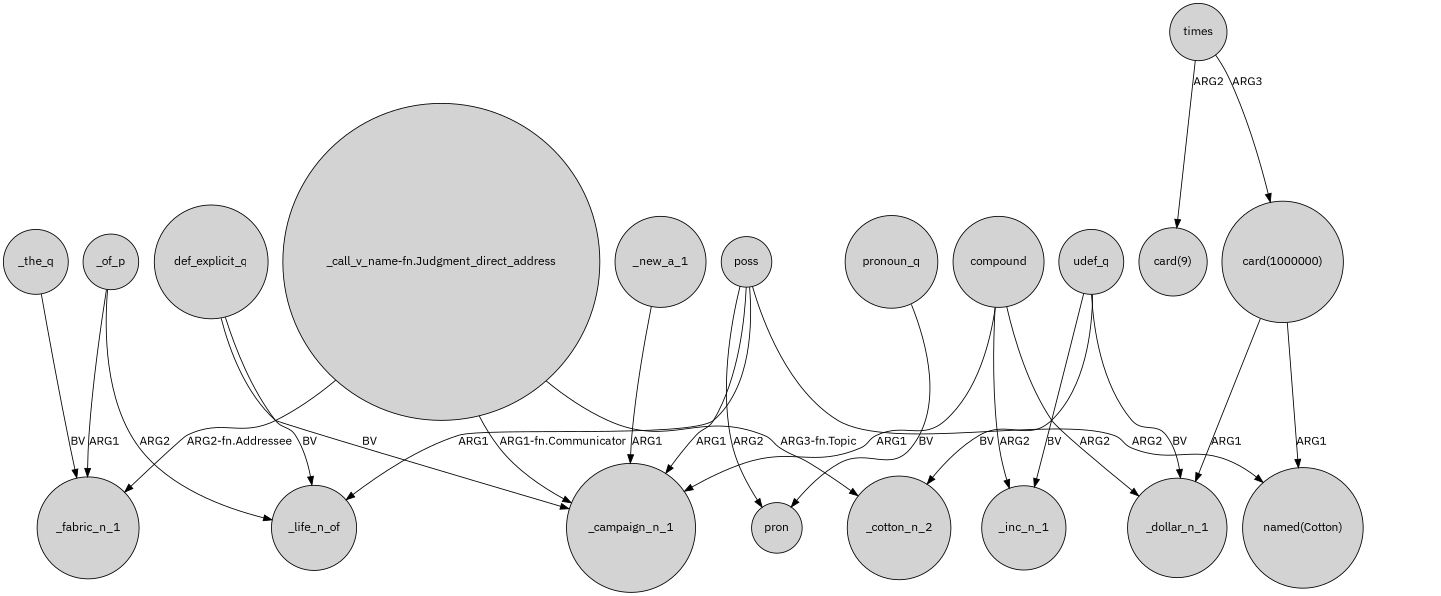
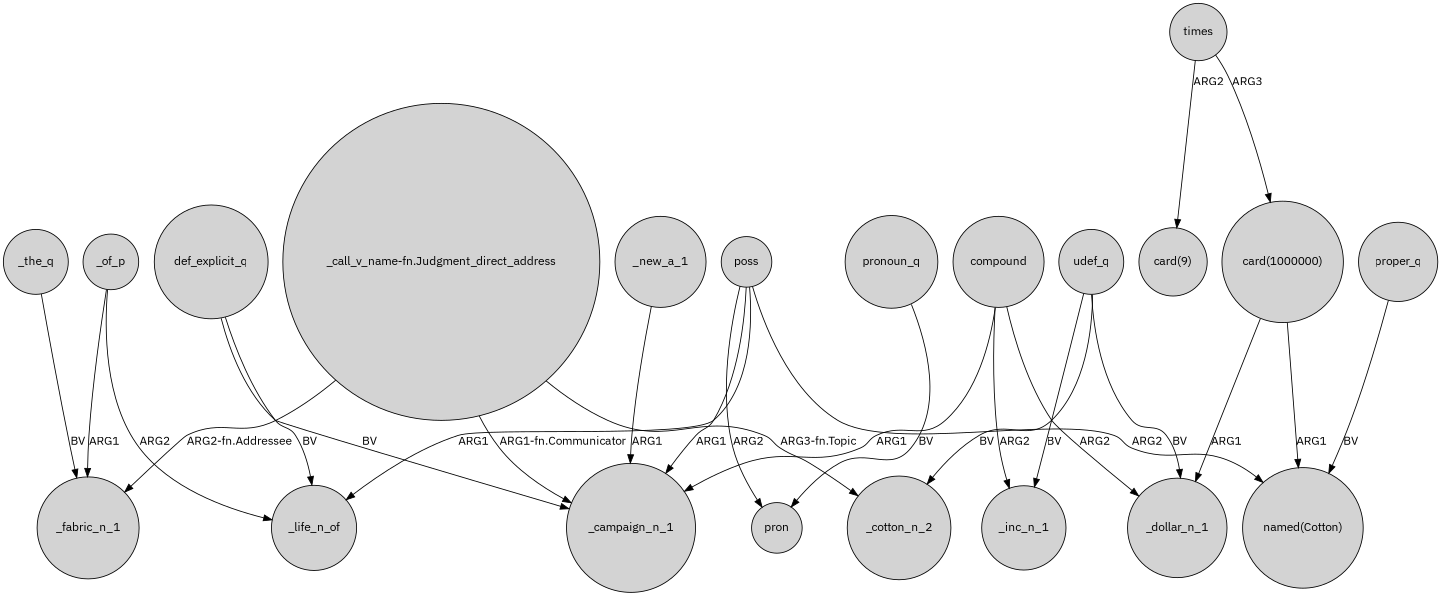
node "proper_q": added
